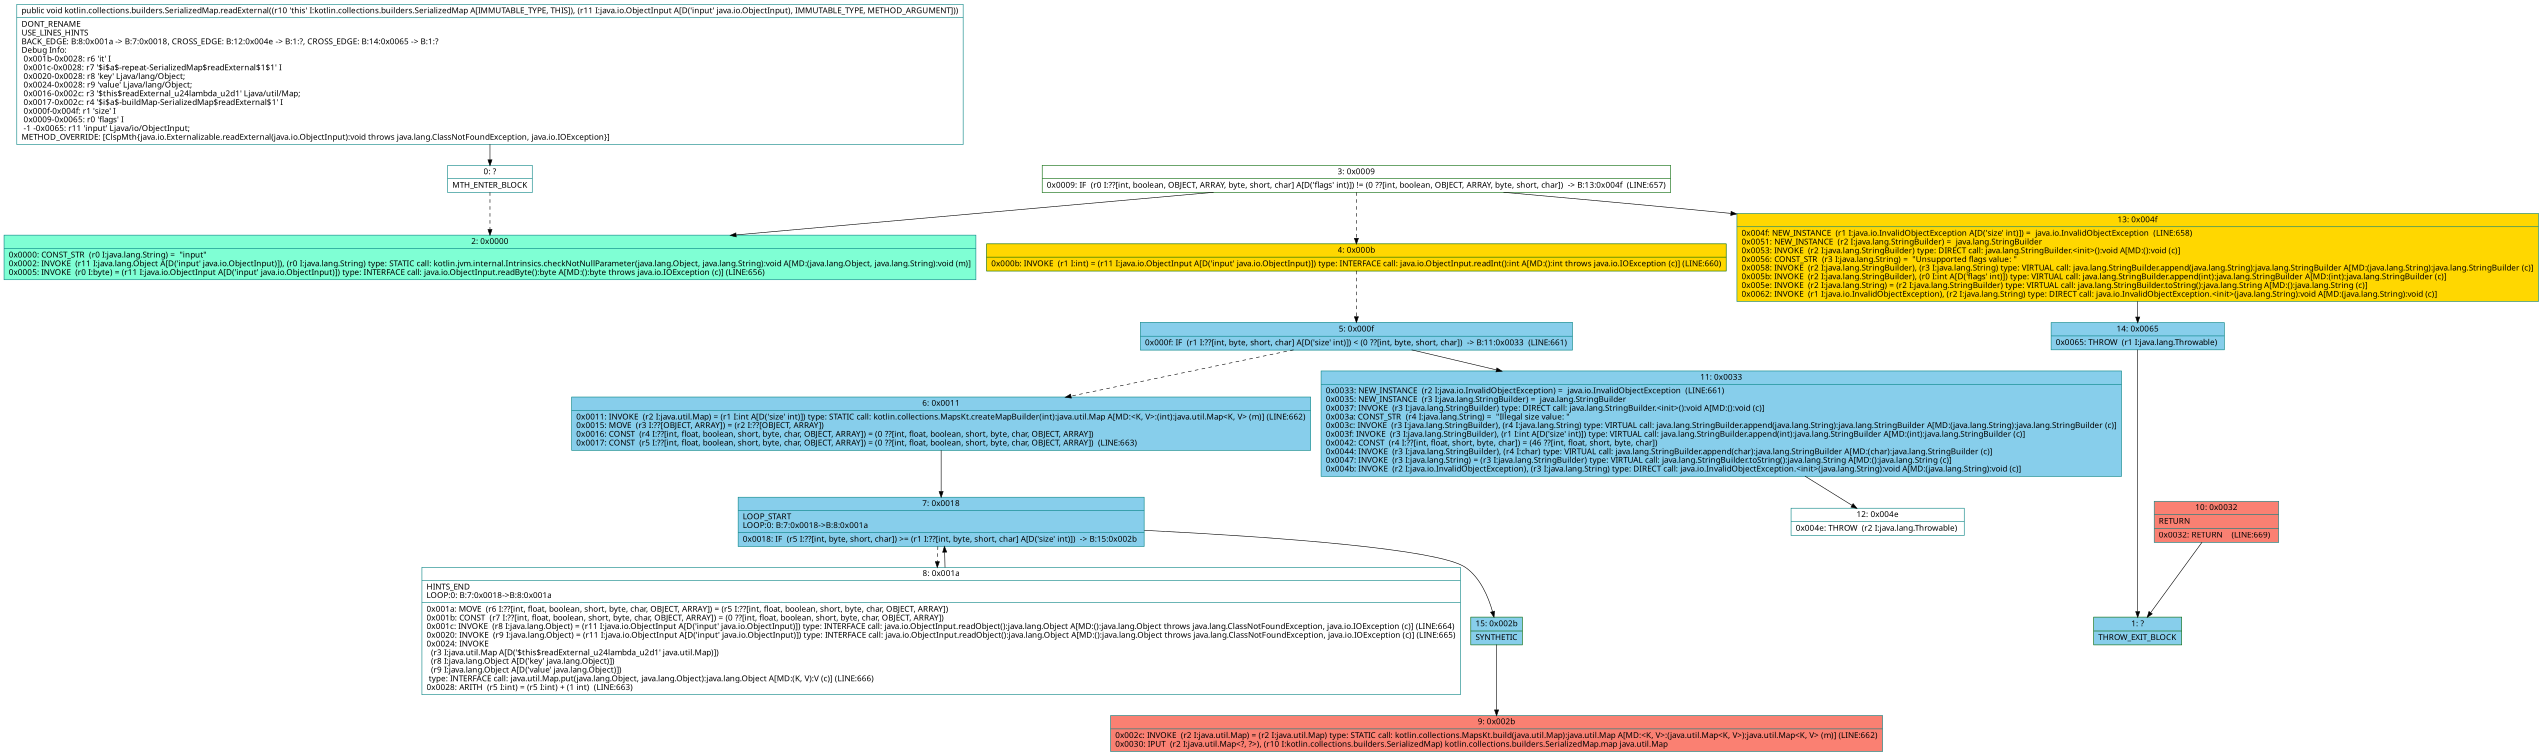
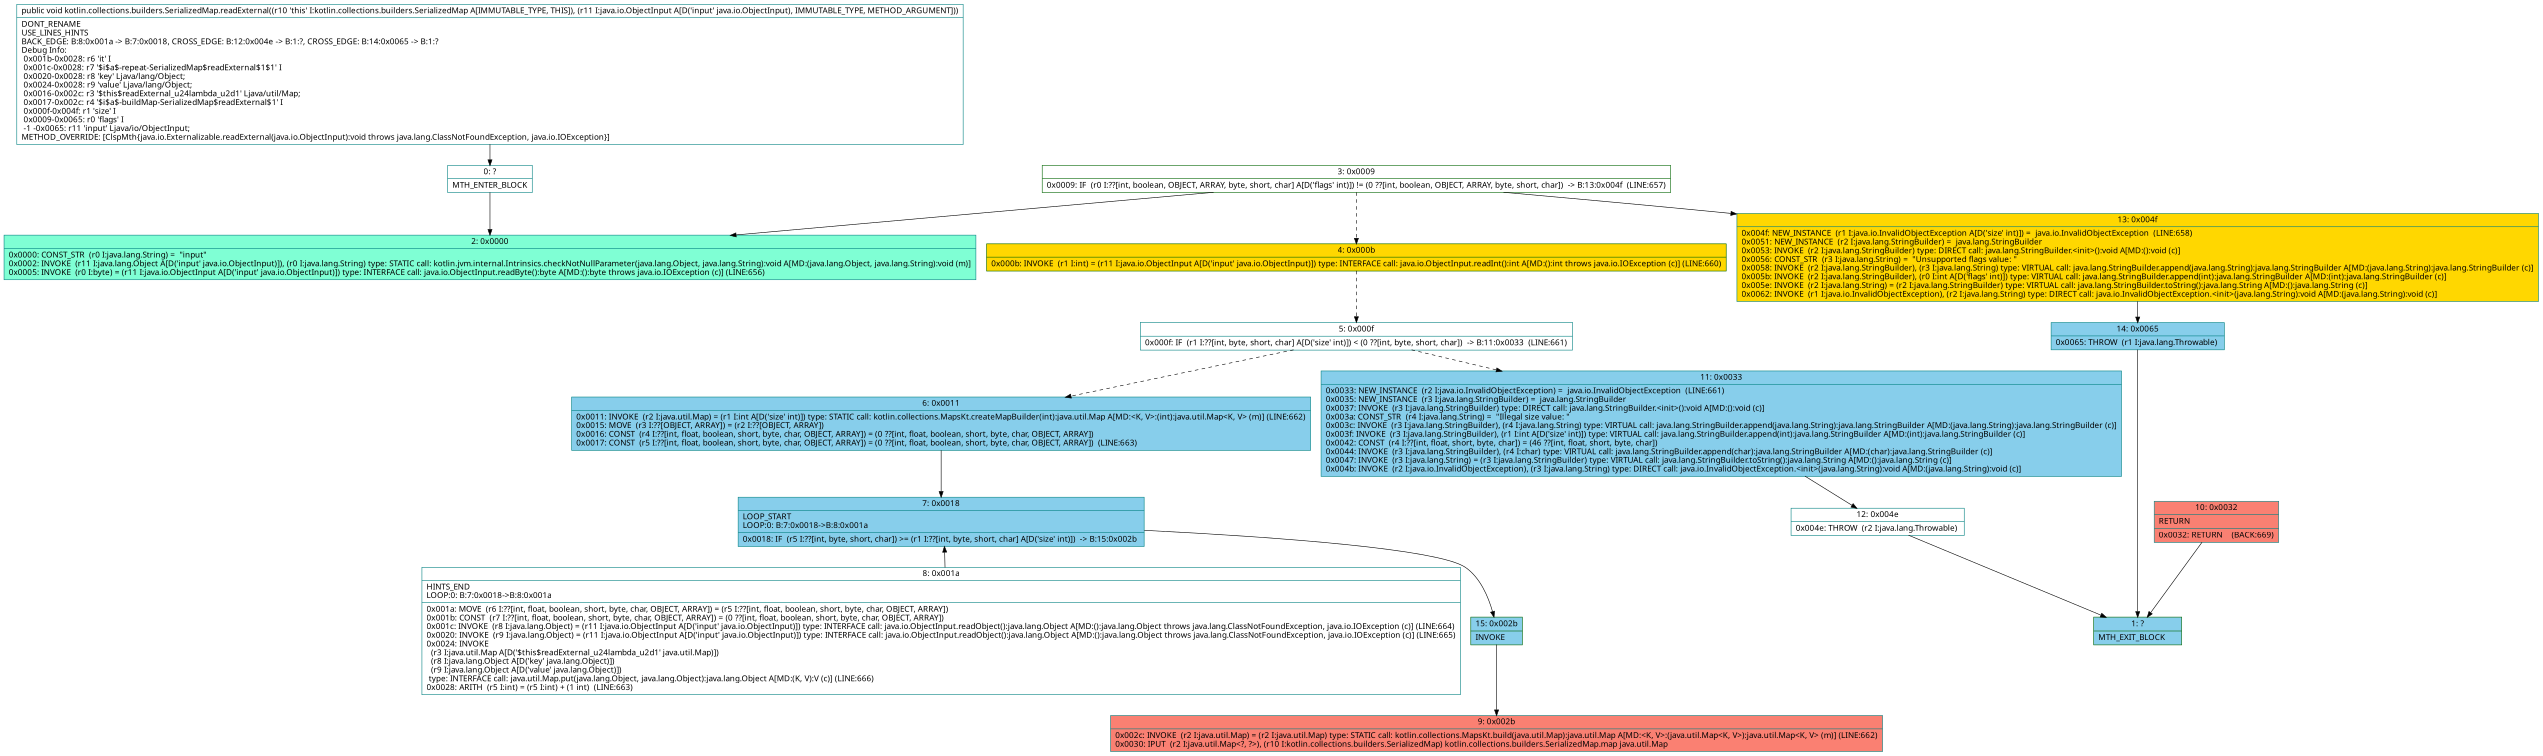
edge "0: ?" -> "2: 0x0000": style dashed -> solid
node "5: 0x000f": fillcolor skyblue -> white
edge "5: 0x000f" -> "11: 0x0033": style solid -> dashed
node "10: 0x0032": text "0x0032: RETURN    (LINE:669)" -> "0x0032: RETURN    (BACK:669)"
edge "7: 0x0018" -> "8: 0x001a": removed
edge "12: 0x004e" -> "1: ?": added
node "15: 0x002b": text "SYNTHETIC" -> "INVOKE"
node "1: ?": text "THROW_EXIT_BLOCK" -> "MTH_EXIT_BLOCK"
